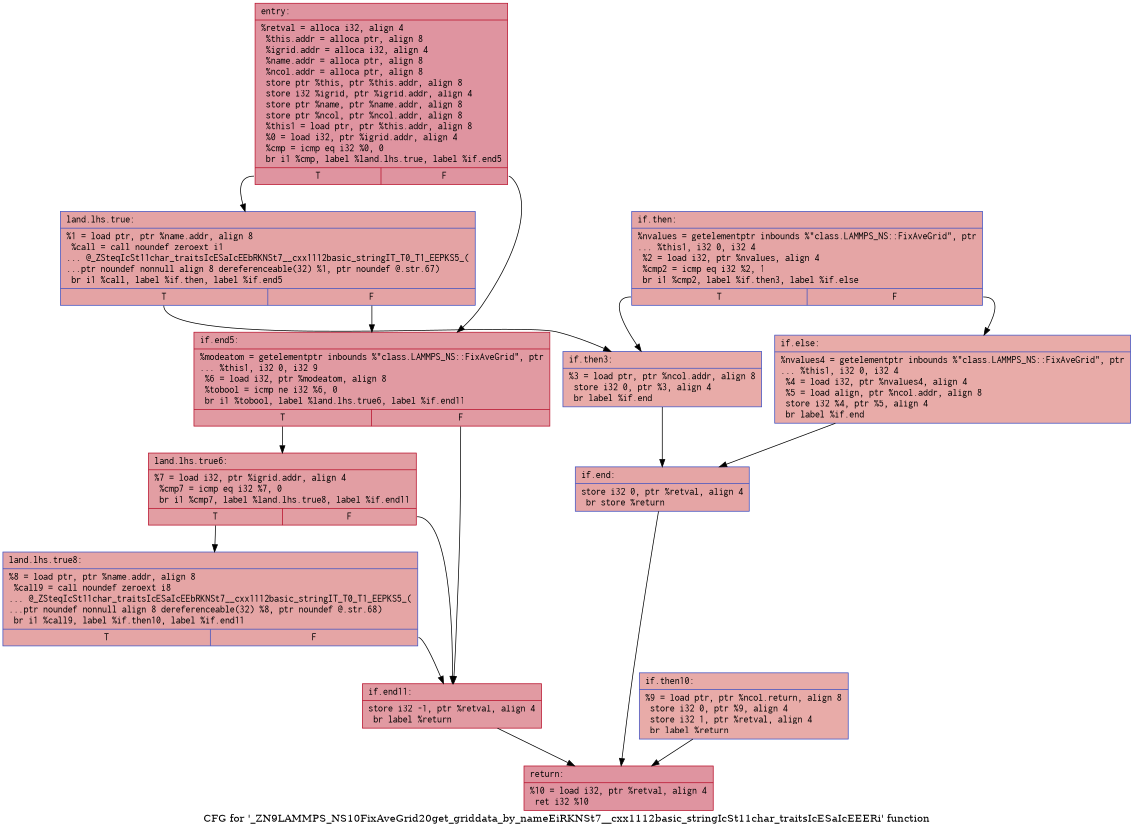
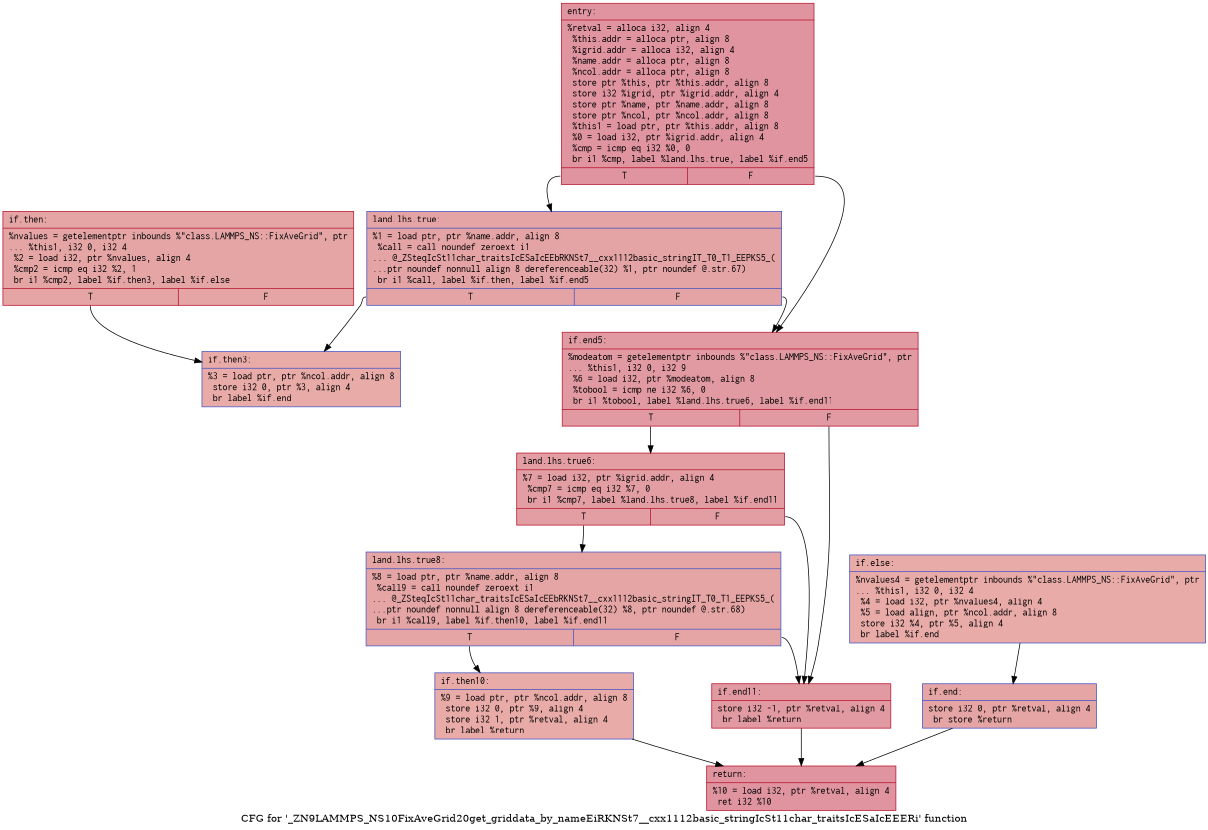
node "if.then:": color #3d50c3ff -> #b70d28ff
edge "if.then:" -> "if.else:": removed
edge "if.then3:" -> "if.end:": removed
node "land.lhs.true8:": text "%call9 = call noundef zeroext i8" -> "%call9 = call noundef zeroext i1"
edge "land.lhs.true8:" -> "if.then10:": added
node "if.then10:": text "%9 = load ptr, ptr %ncol.return, align 8" -> "%9 = load ptr, ptr %ncol.addr, align 8"
